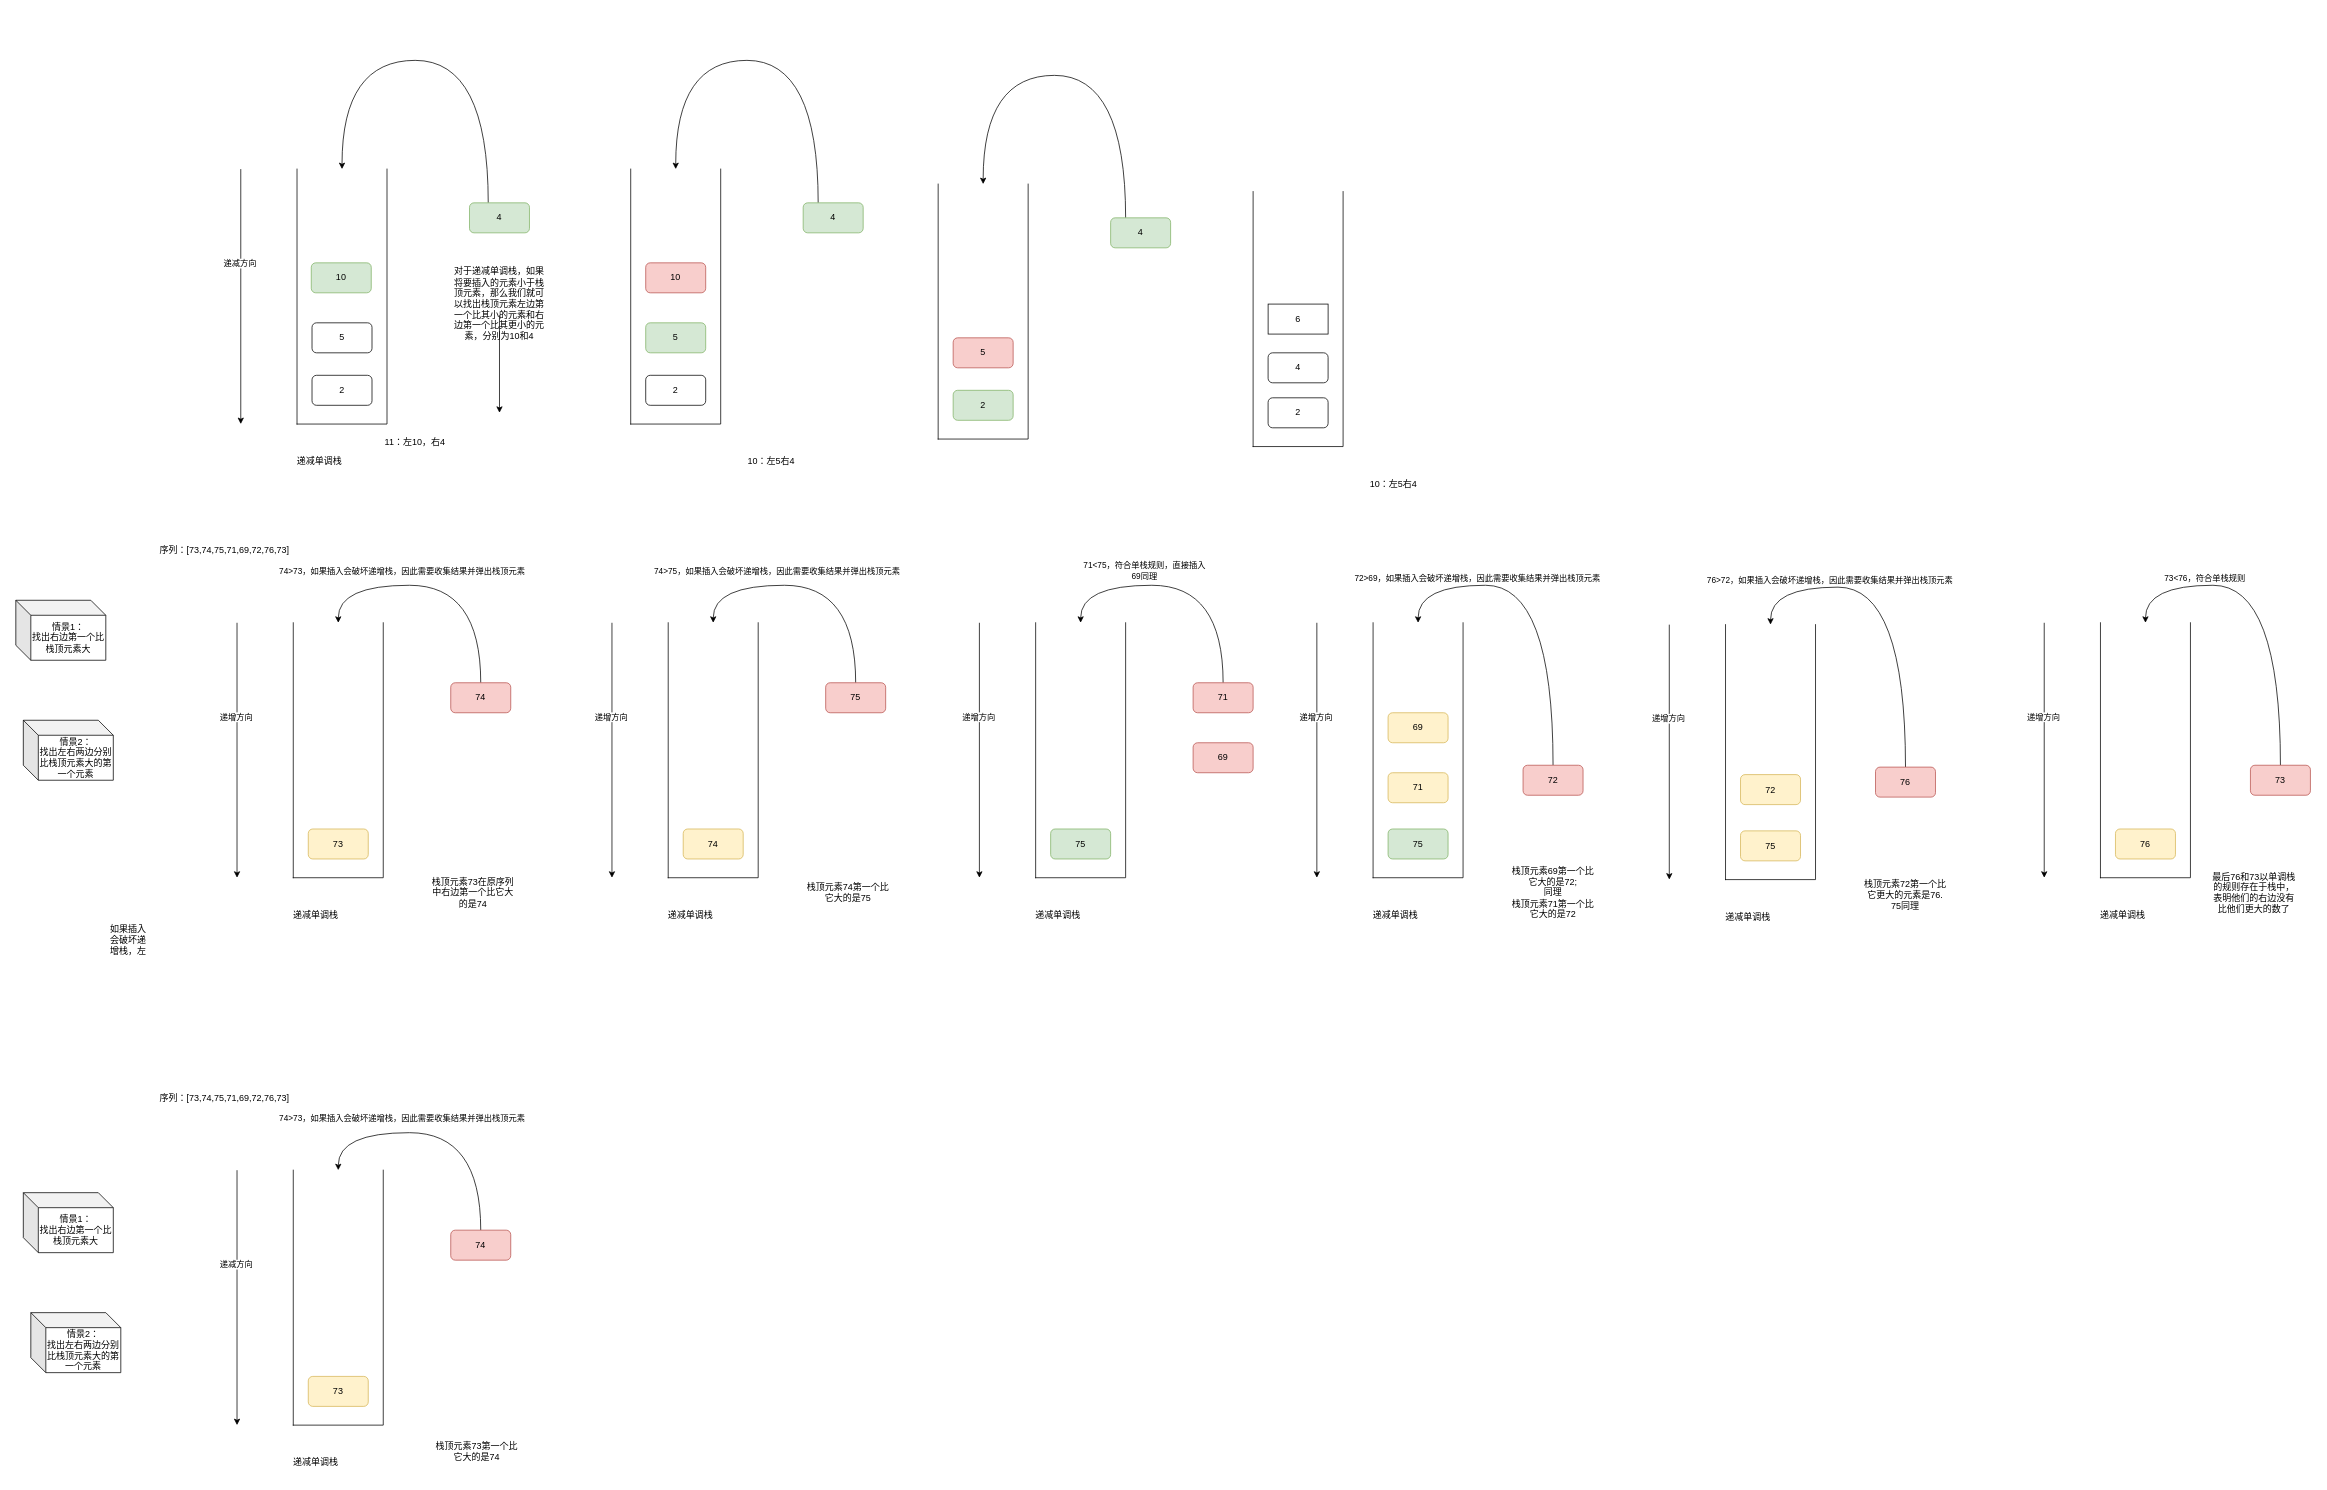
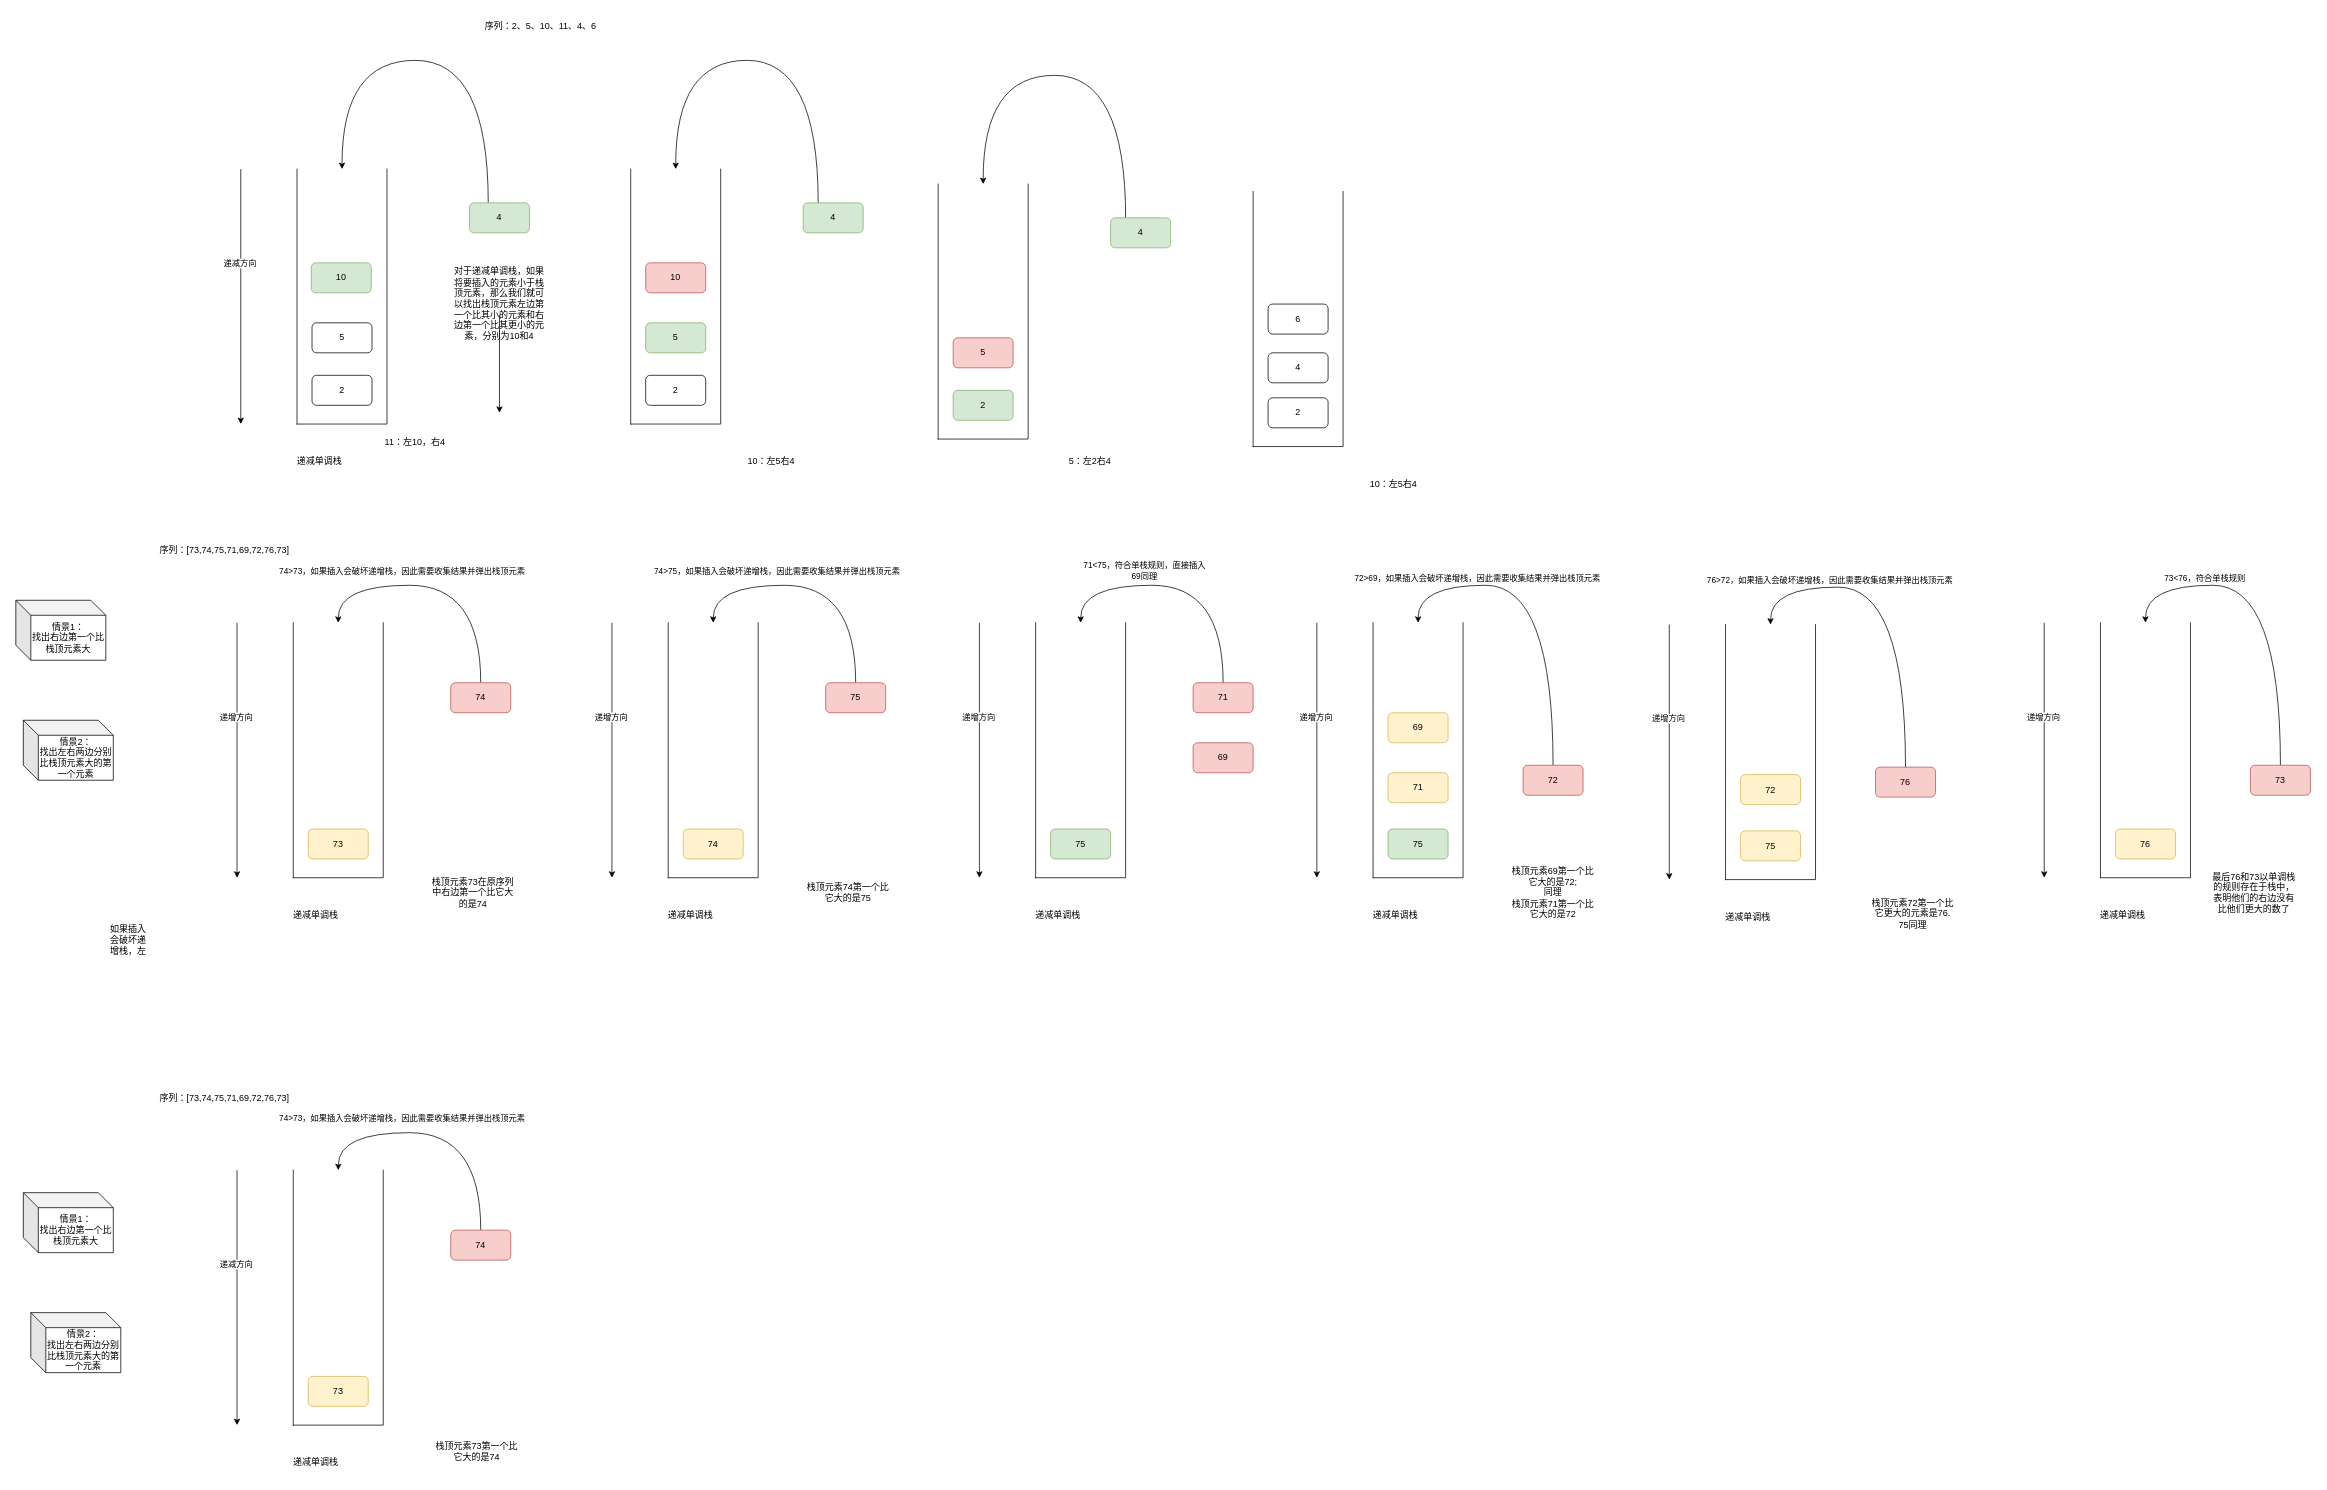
node "序列：2、5、10、11、4、6": added
node "6": shape rectangle -> rounded rectangle
node "5：左2右4": added
node "栈顶元素72第一个比它更大的元素是76. 75同理": moved (1905, 895) -> (1913, 914)
